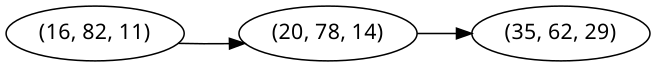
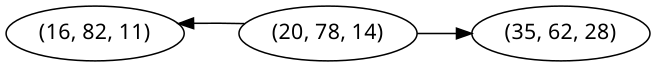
node "(35, 62, 29)": label "(35, 62, 29)" -> "(35, 62, 28)"
edge "(16, 82, 11)" -> "(20, 78, 14)": reversed
